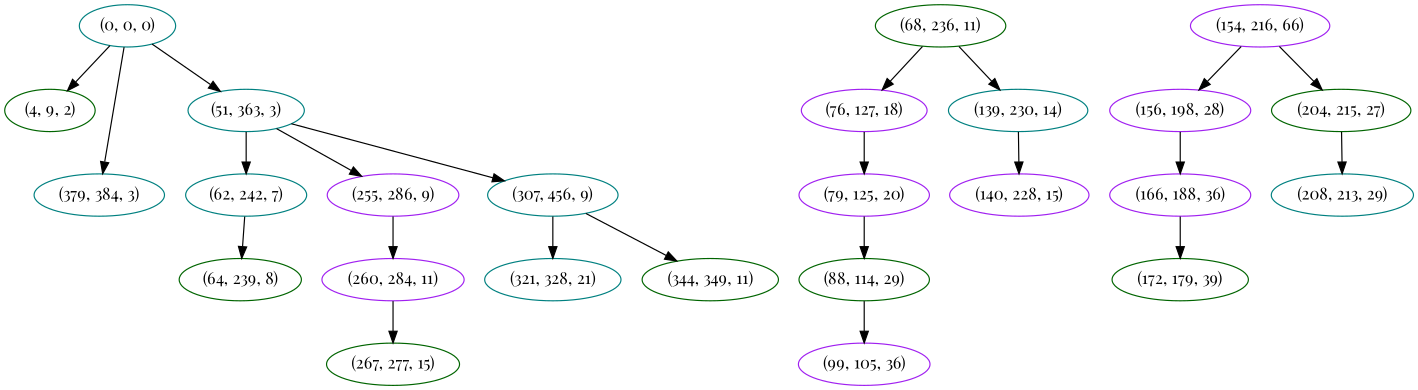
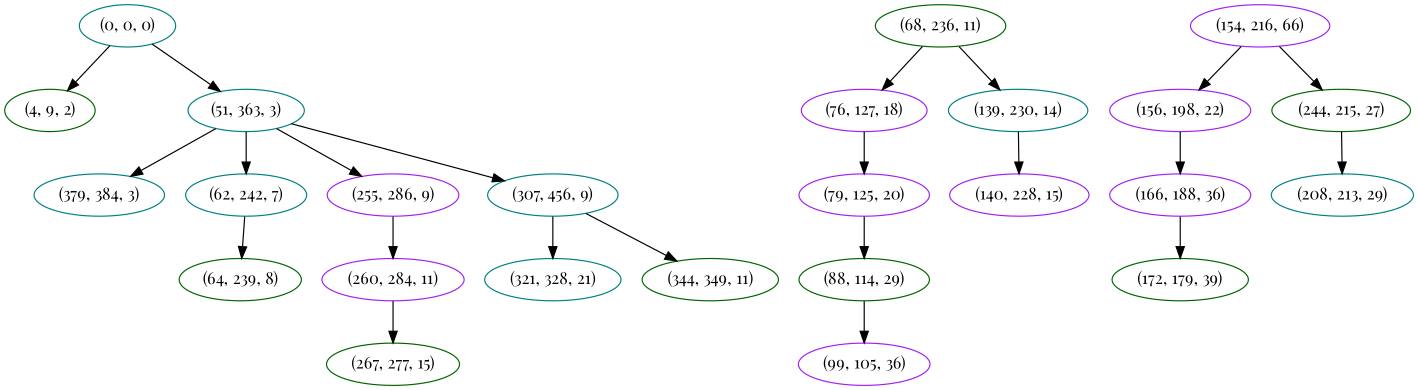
edge "(0, 0, 0)" -> "(379, 384, 3)": now "(51, 363, 3)" -> "(379, 384, 3)"
node "(156, 198, 28)": label "(156, 198, 28)" -> "(156, 198, 22)"
node "(204, 215, 27)": label "(204, 215, 27)" -> "(244, 215, 27)"
